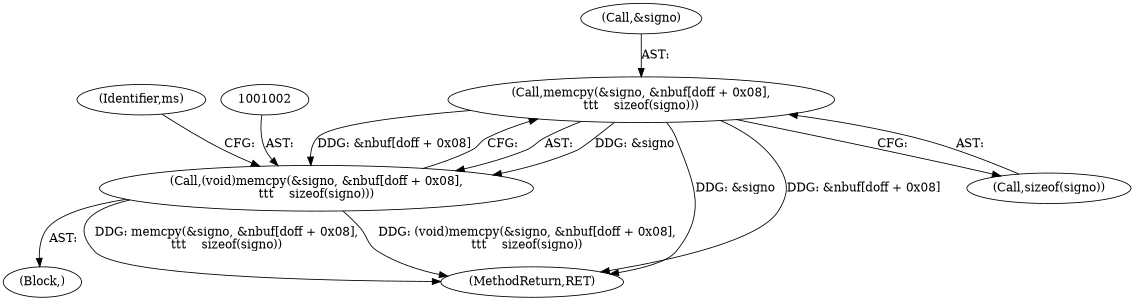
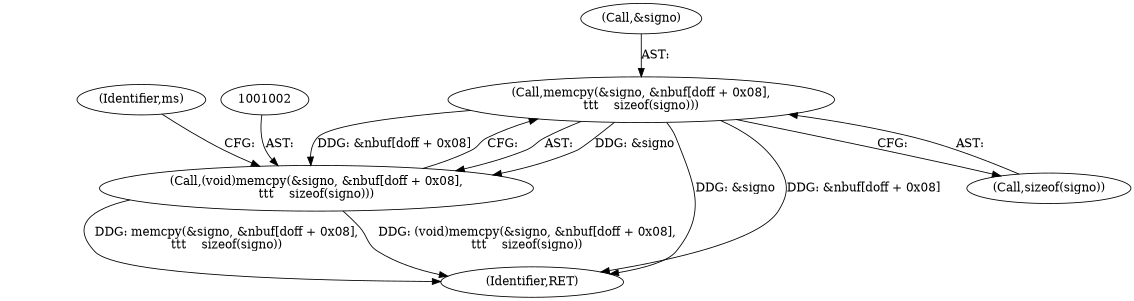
node "(Block,)": removed
node "(MethodReturn,RET)": label "(MethodReturn,RET)" -> "(Identifier,RET)"
